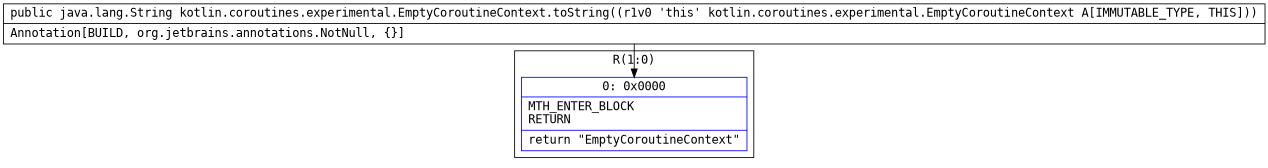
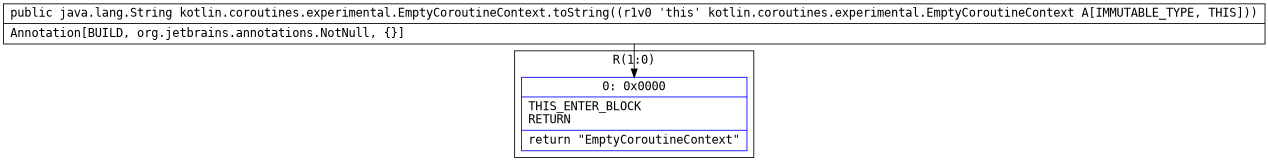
node "0: 0x0000": text "MTH_ENTER_BLOCK" -> "THIS_ENTER_BLOCK"
